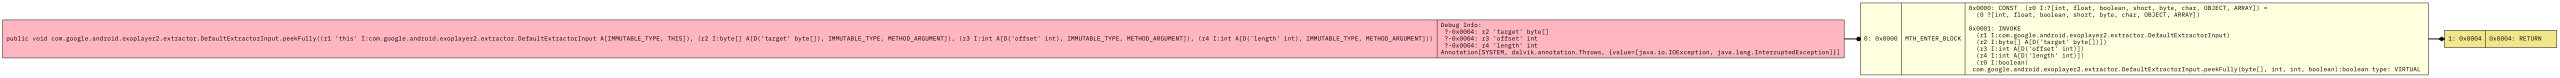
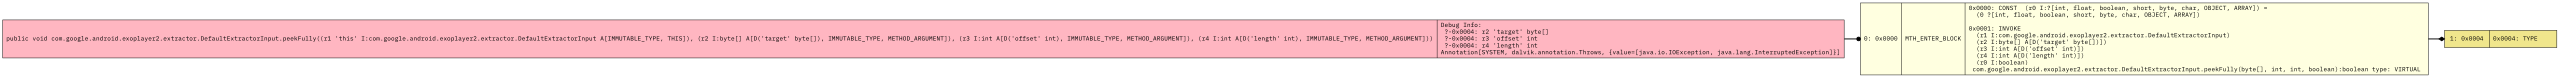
node "1: 0x0004": text "0x0004: RETURN" -> "0x0004: TYPE"
